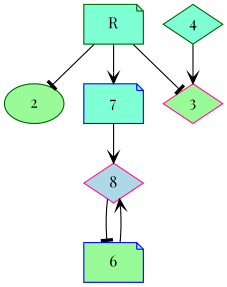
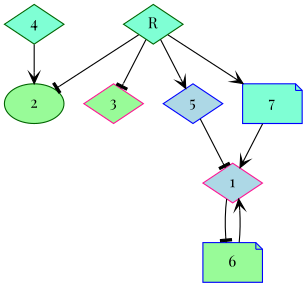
node "R": shape note -> diamond
edge "4" -> "3": now "4" -> "2"
node "5": added
node "8": label "8" -> "1"
